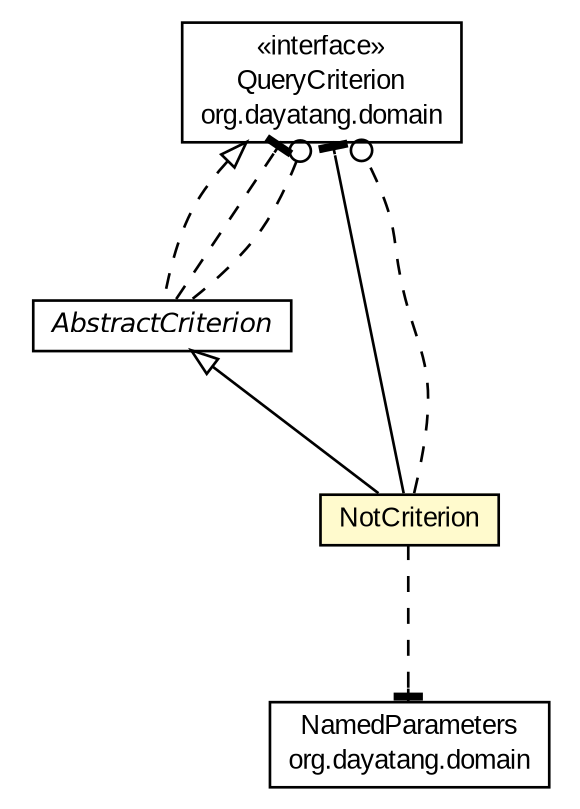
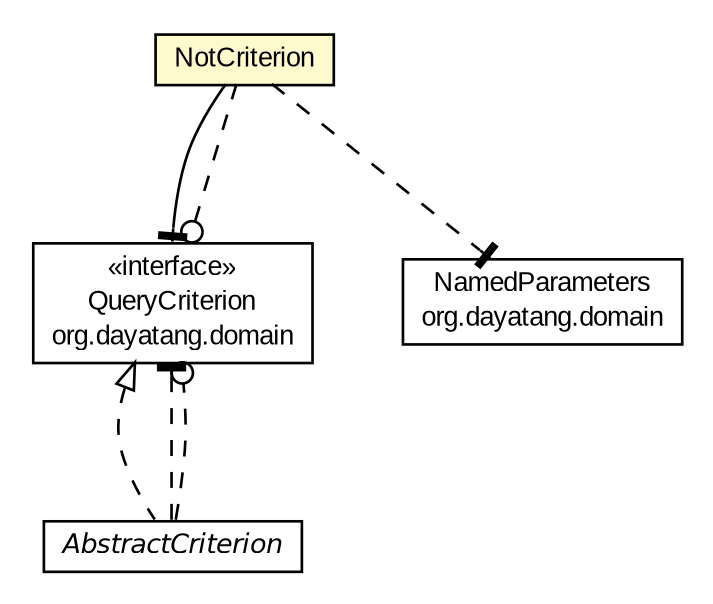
edge "NotCriterion" -> "AbstractCriterion": removed
